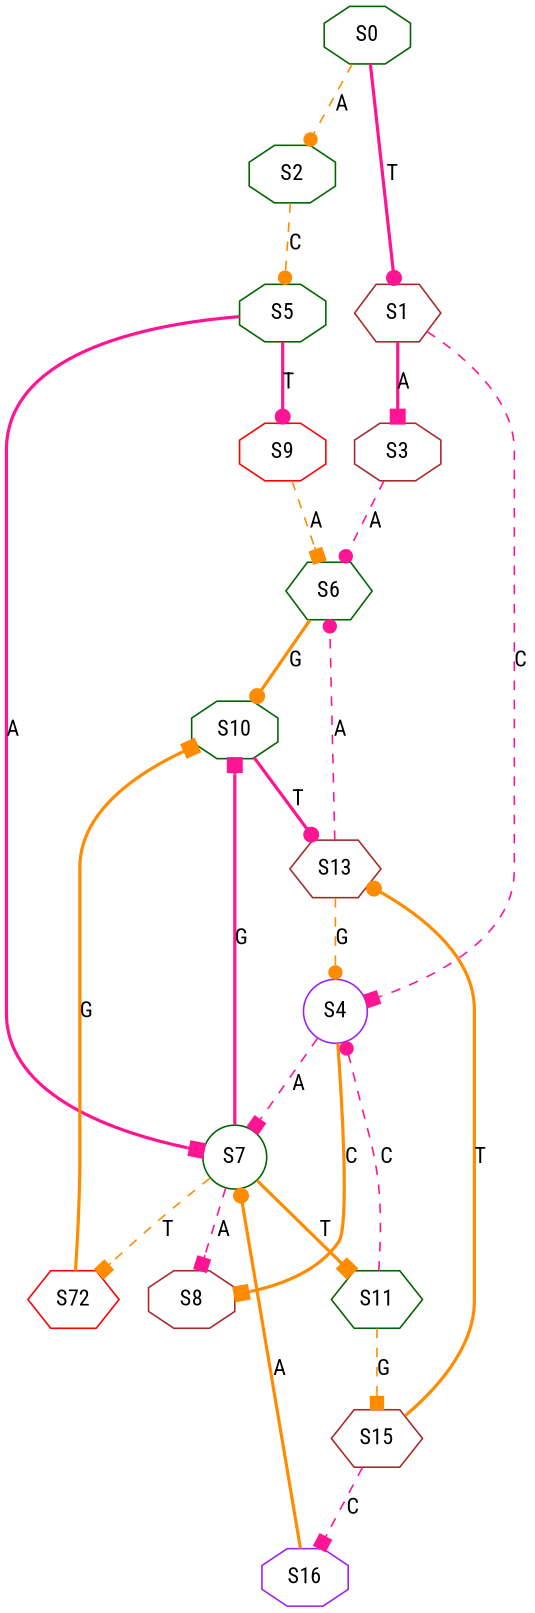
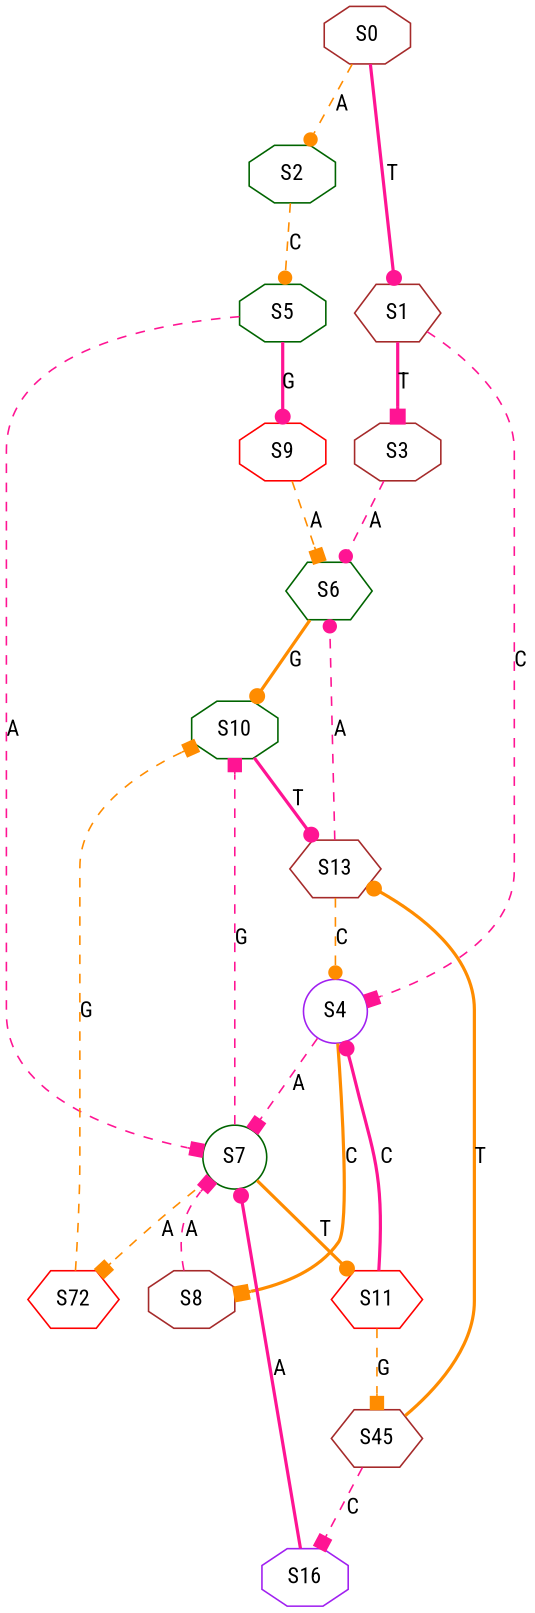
node "S0": color darkgreen -> brown
edge "S5" -> "S9": label "T" -> "G"
edge "S1" -> "S3": label "A" -> "T"
edge "S5" -> "S7": style bold -> dashed
edge "S13" -> "S4": label "G" -> "C"
edge "S7" -> "S10": style bold -> dashed
edge "S72" -> "S10": style bold -> dashed
edge "S11" -> "S4": style dashed -> bold
edge "S7" -> "S8": reversed
edge "S7" -> "S11": arrowhead box -> dot
edge "S7" -> "S72": label "T" -> "A"
node "S11": color darkgreen -> red
edge "S16" -> "S7": color darkorange -> deeppink
node "S15": label "S15" -> "S45"
